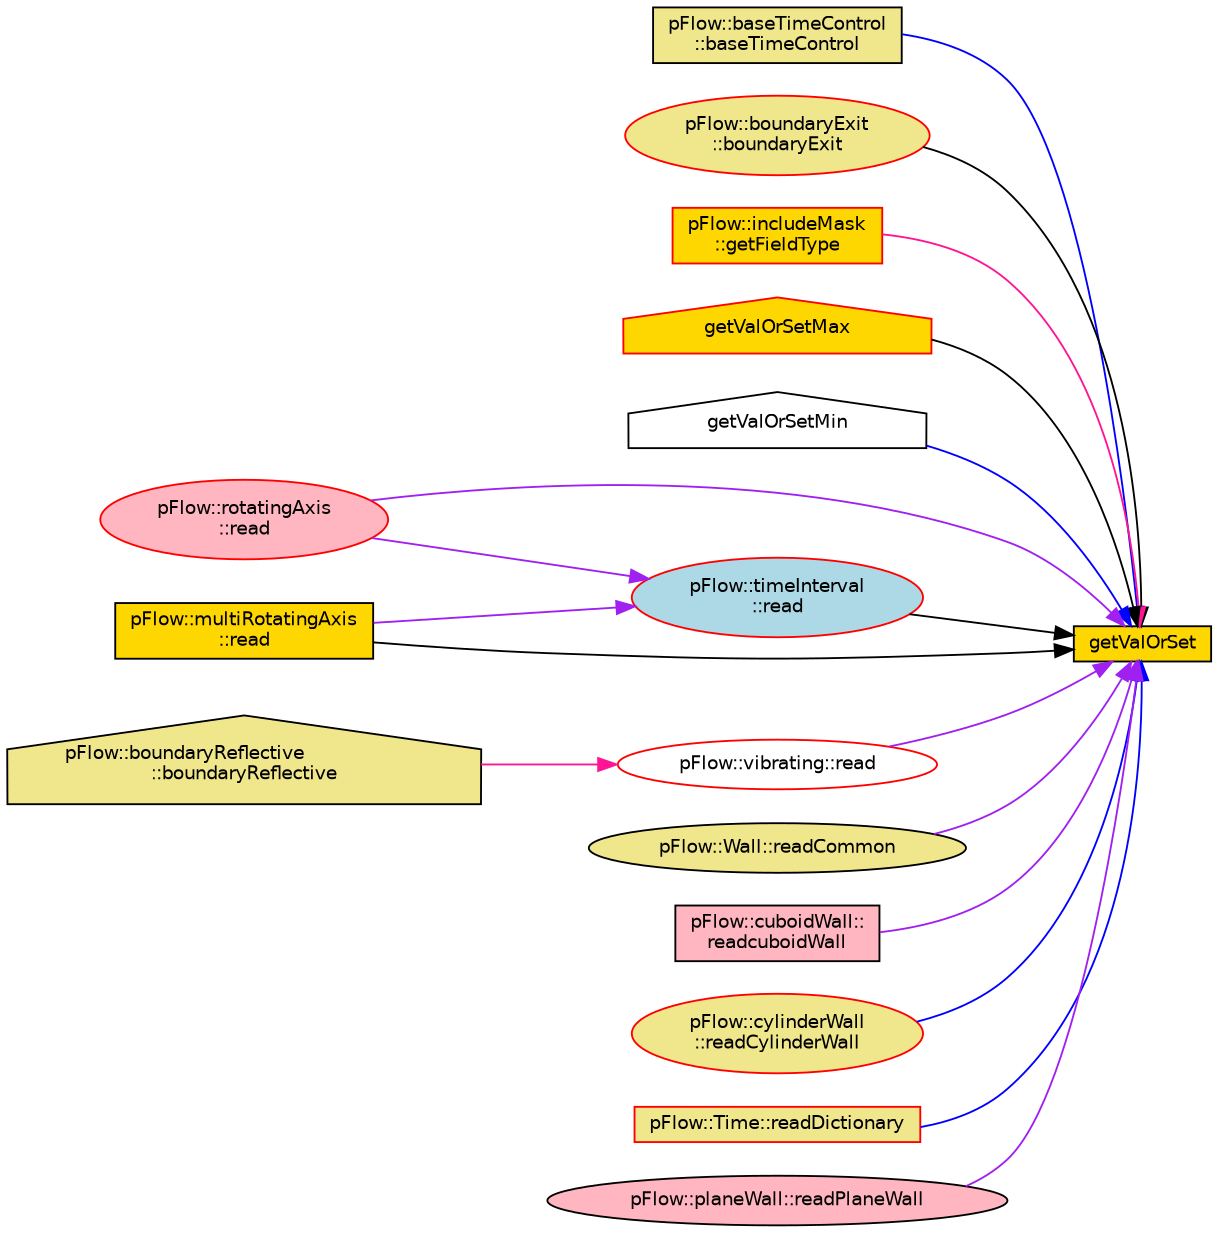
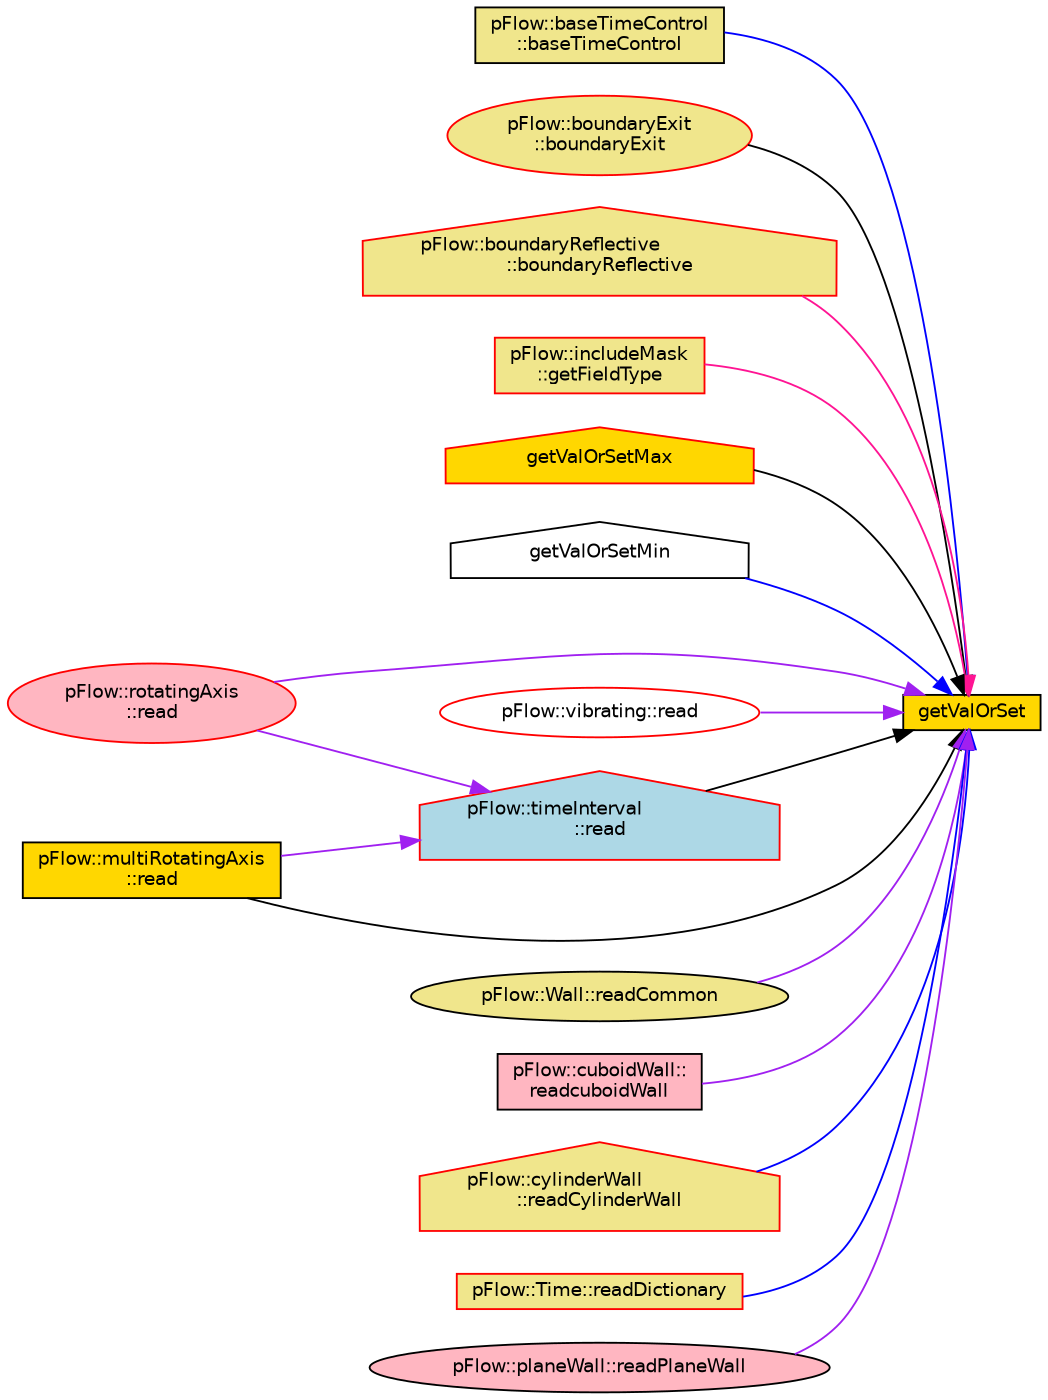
node "pFlow::includeMask ::getFieldType": fillcolor gold -> khaki
node "pFlow::timeInterval ::read": shape ellipse -> house
node "pFlow::boundaryReflective ::boundaryReflective": color black -> red
edge "pFlow::boundaryReflective ::boundaryReflective" -> "pFlow::vibrating::read": now "pFlow::boundaryReflective ::boundaryReflective" -> "getValOrSet"
node "pFlow::cylinderWall ::readCylinderWall": shape ellipse -> house
